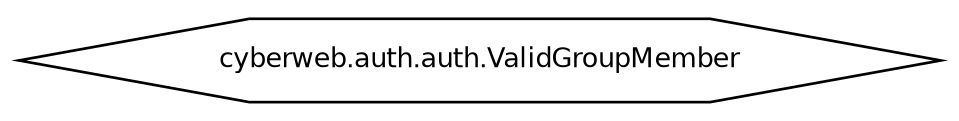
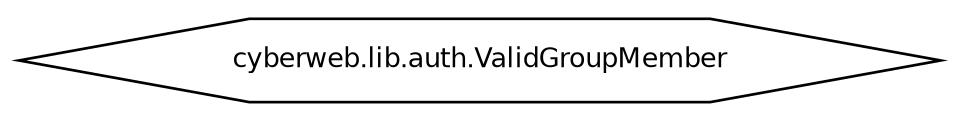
node "cyberweb.auth.auth.ValidGroupMember": label "cyberweb.auth.auth.ValidGroupMember" -> "cyberweb.lib.auth.ValidGroupMember"
